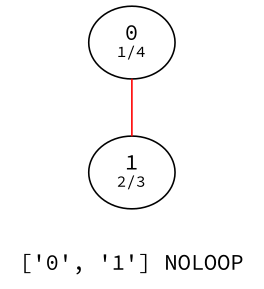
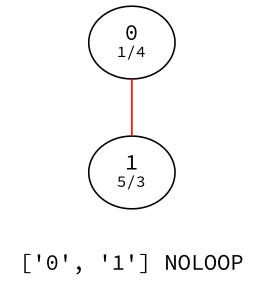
node "1": text "2/3" -> "5/3"
